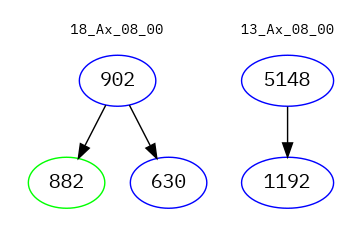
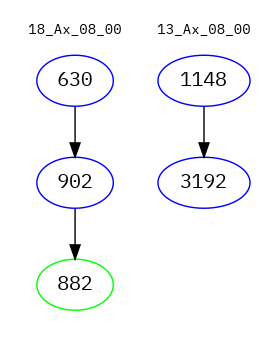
node "5148": label "5148" -> "1148"
edge "902" -> "630": reversed
node "1192": label "1192" -> "3192"
